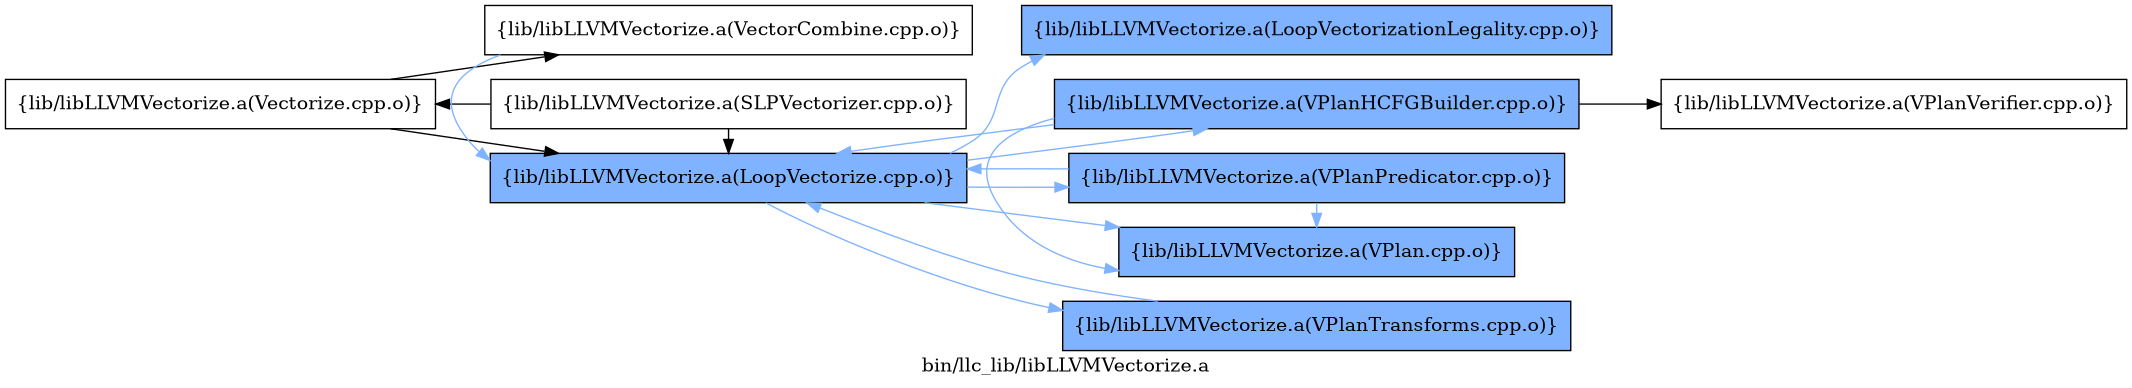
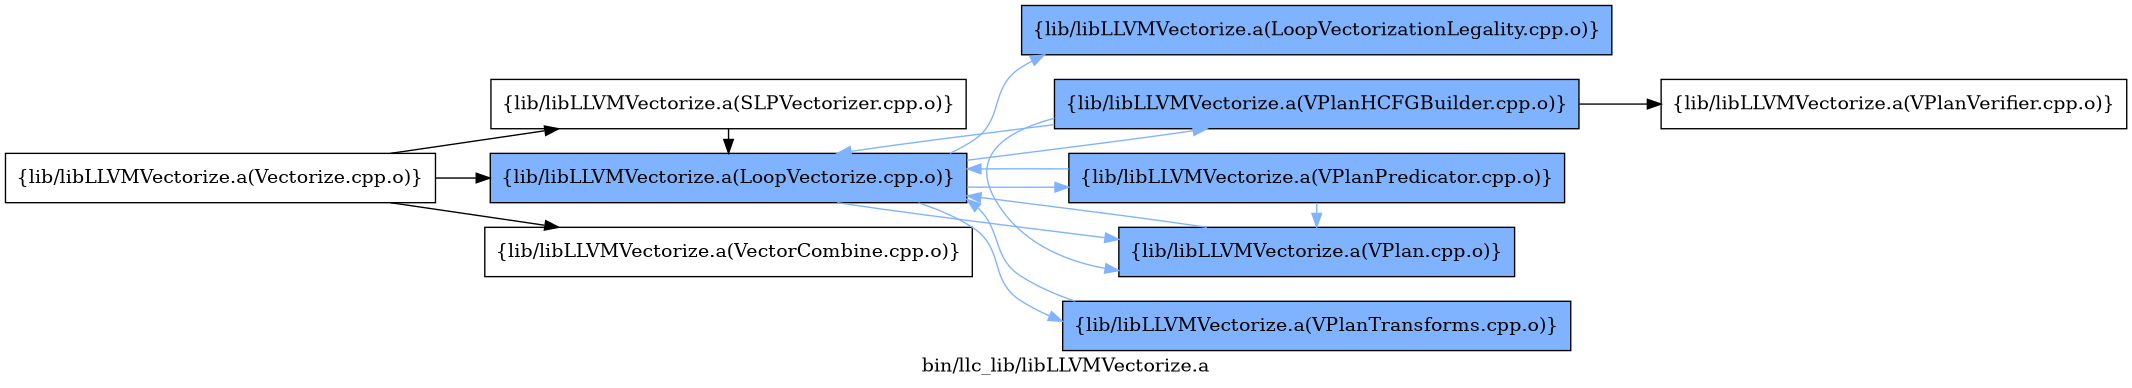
edge "{lib/libLLVMVectorize.a(VectorCombine.cpp.o)}" -> "{lib/libLLVMVectorize.a(LoopVectorize.cpp.o)}": now "{lib/libLLVMVectorize.a(VPlan.cpp.o)}" -> "{lib/libLLVMVectorize.a(LoopVectorize.cpp.o)}"
edge "{lib/libLLVMVectorize.a(SLPVectorizer.cpp.o)}" -> "{lib/libLLVMVectorize.a(Vectorize.cpp.o)}": reversed
